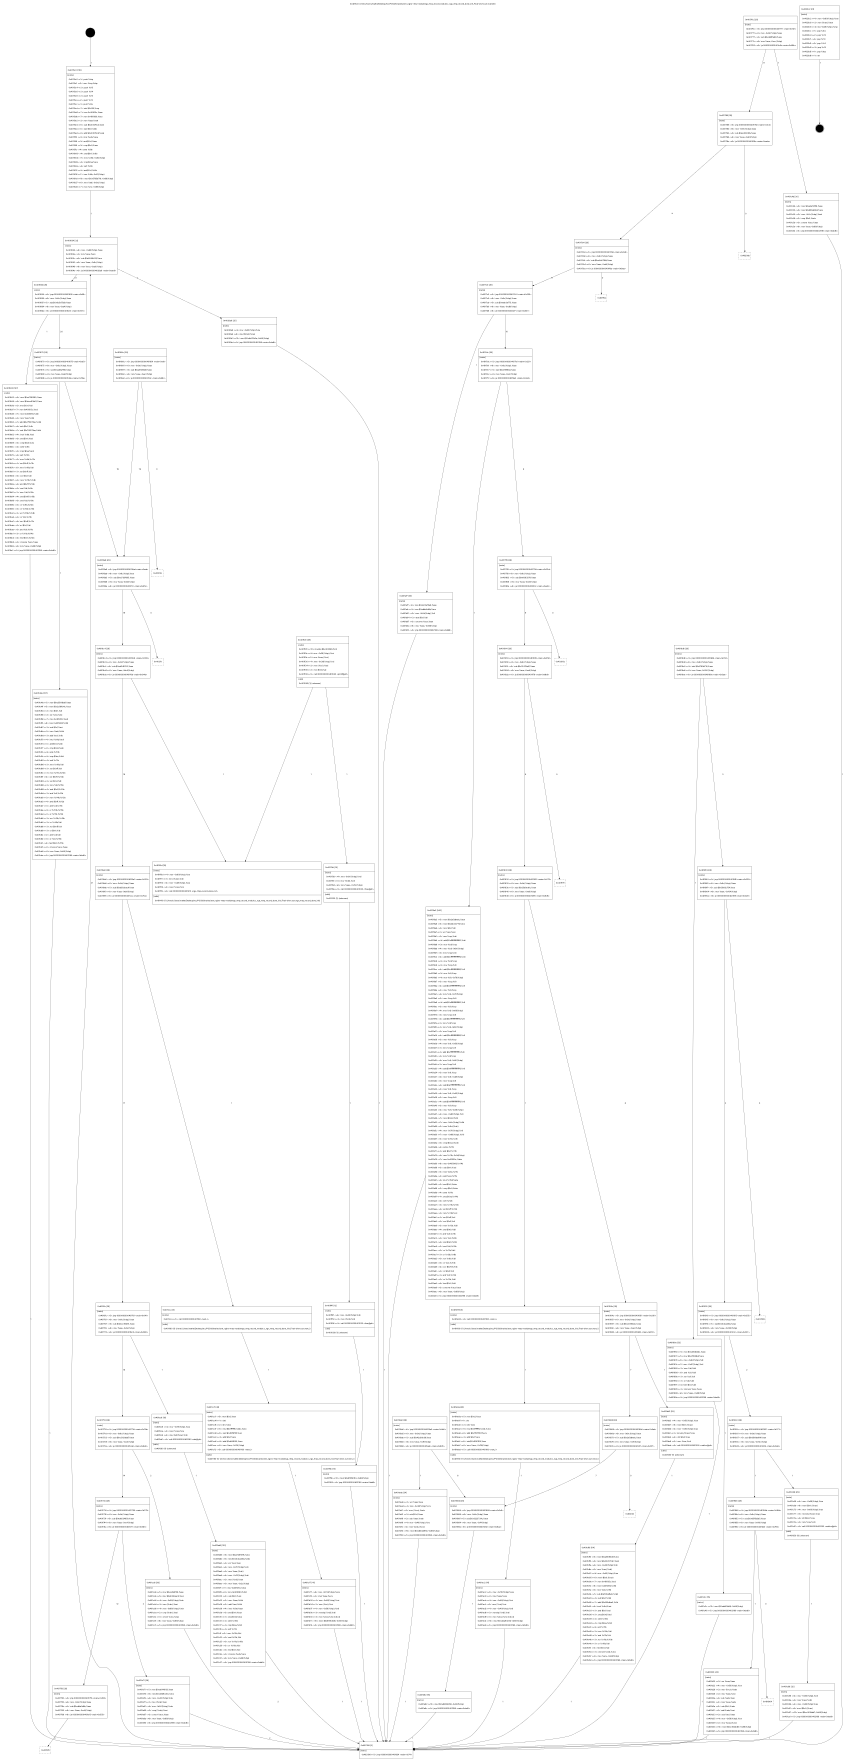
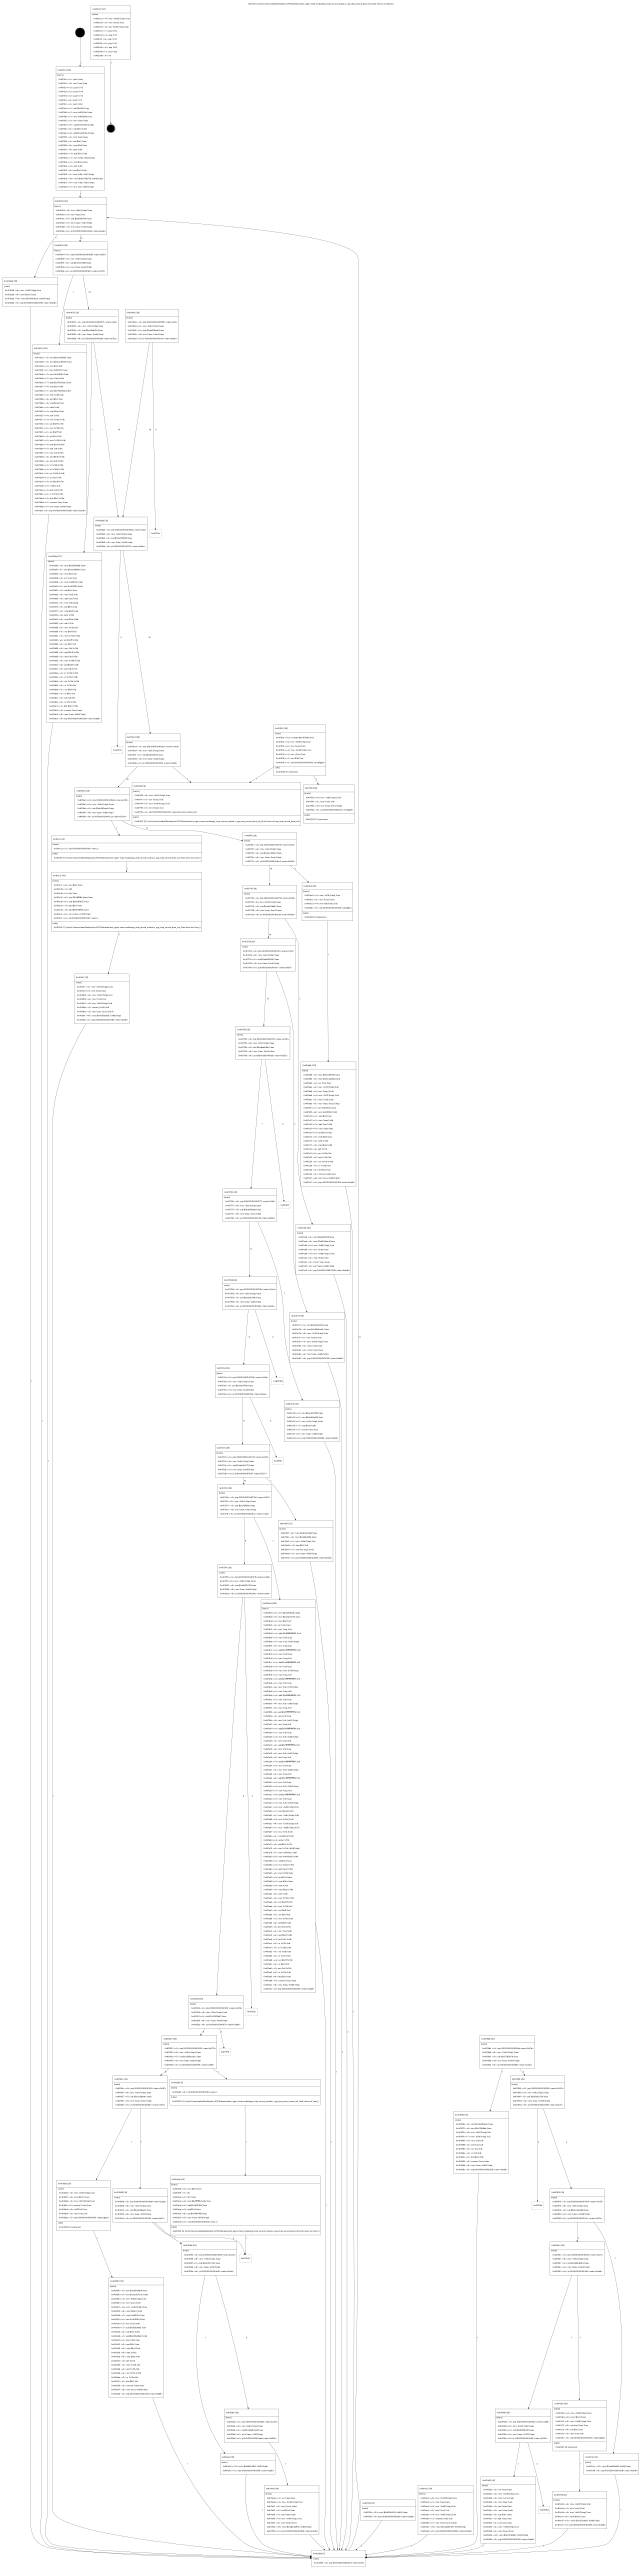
edge "0x401750 [28]" -> "0x40176c [28]": added, label "12"
node "0x401f4f [12]": removed
edge "0x4018a0 [28]" -> "0x401884 [28]": reversed
edge "0x401e9a [40]" -> "0x401ec2 [41]": now "0x401e9a [40]" -> "0x4020d7"
